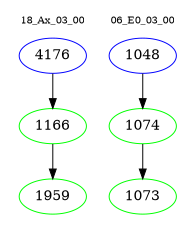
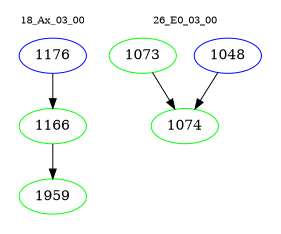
cluster "06_E0_03_00": label "06_E0_03_00" -> "26_E0_03_00"
node "4176": label "4176" -> "1176"
edge "1074" -> "1073": reversed
